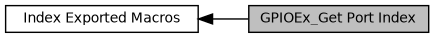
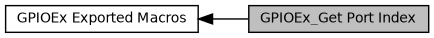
node "Index Exported Macros": label "Index Exported Macros" -> "GPIOEx Exported Macros"
